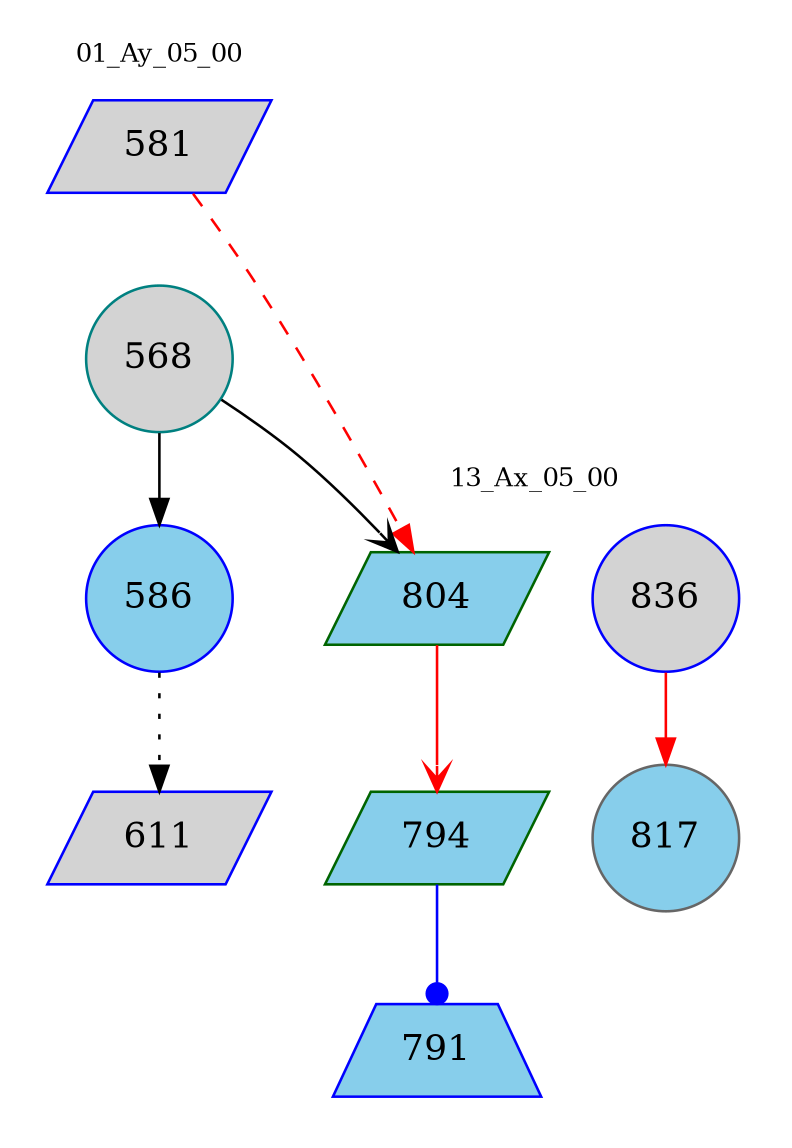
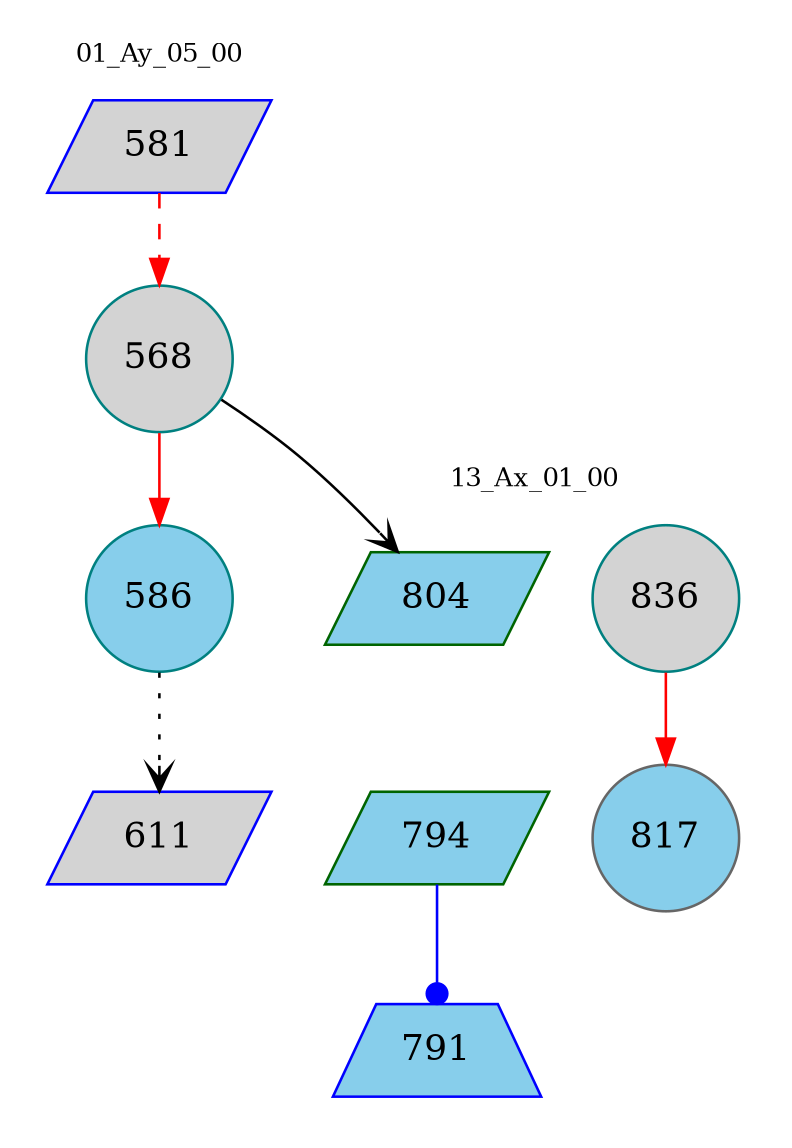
edge "581" -> "804": now "581" -> "568"
edge "568" -> "586": color black -> red
cluster "13_Ax_05_00": label "13_Ax_05_00" -> "13_Ax_01_00"
node "586": color blue -> teal
node "836": color blue -> teal
edge "804" -> "794": removed
edge "586" -> "611": arrowhead normal -> vee
